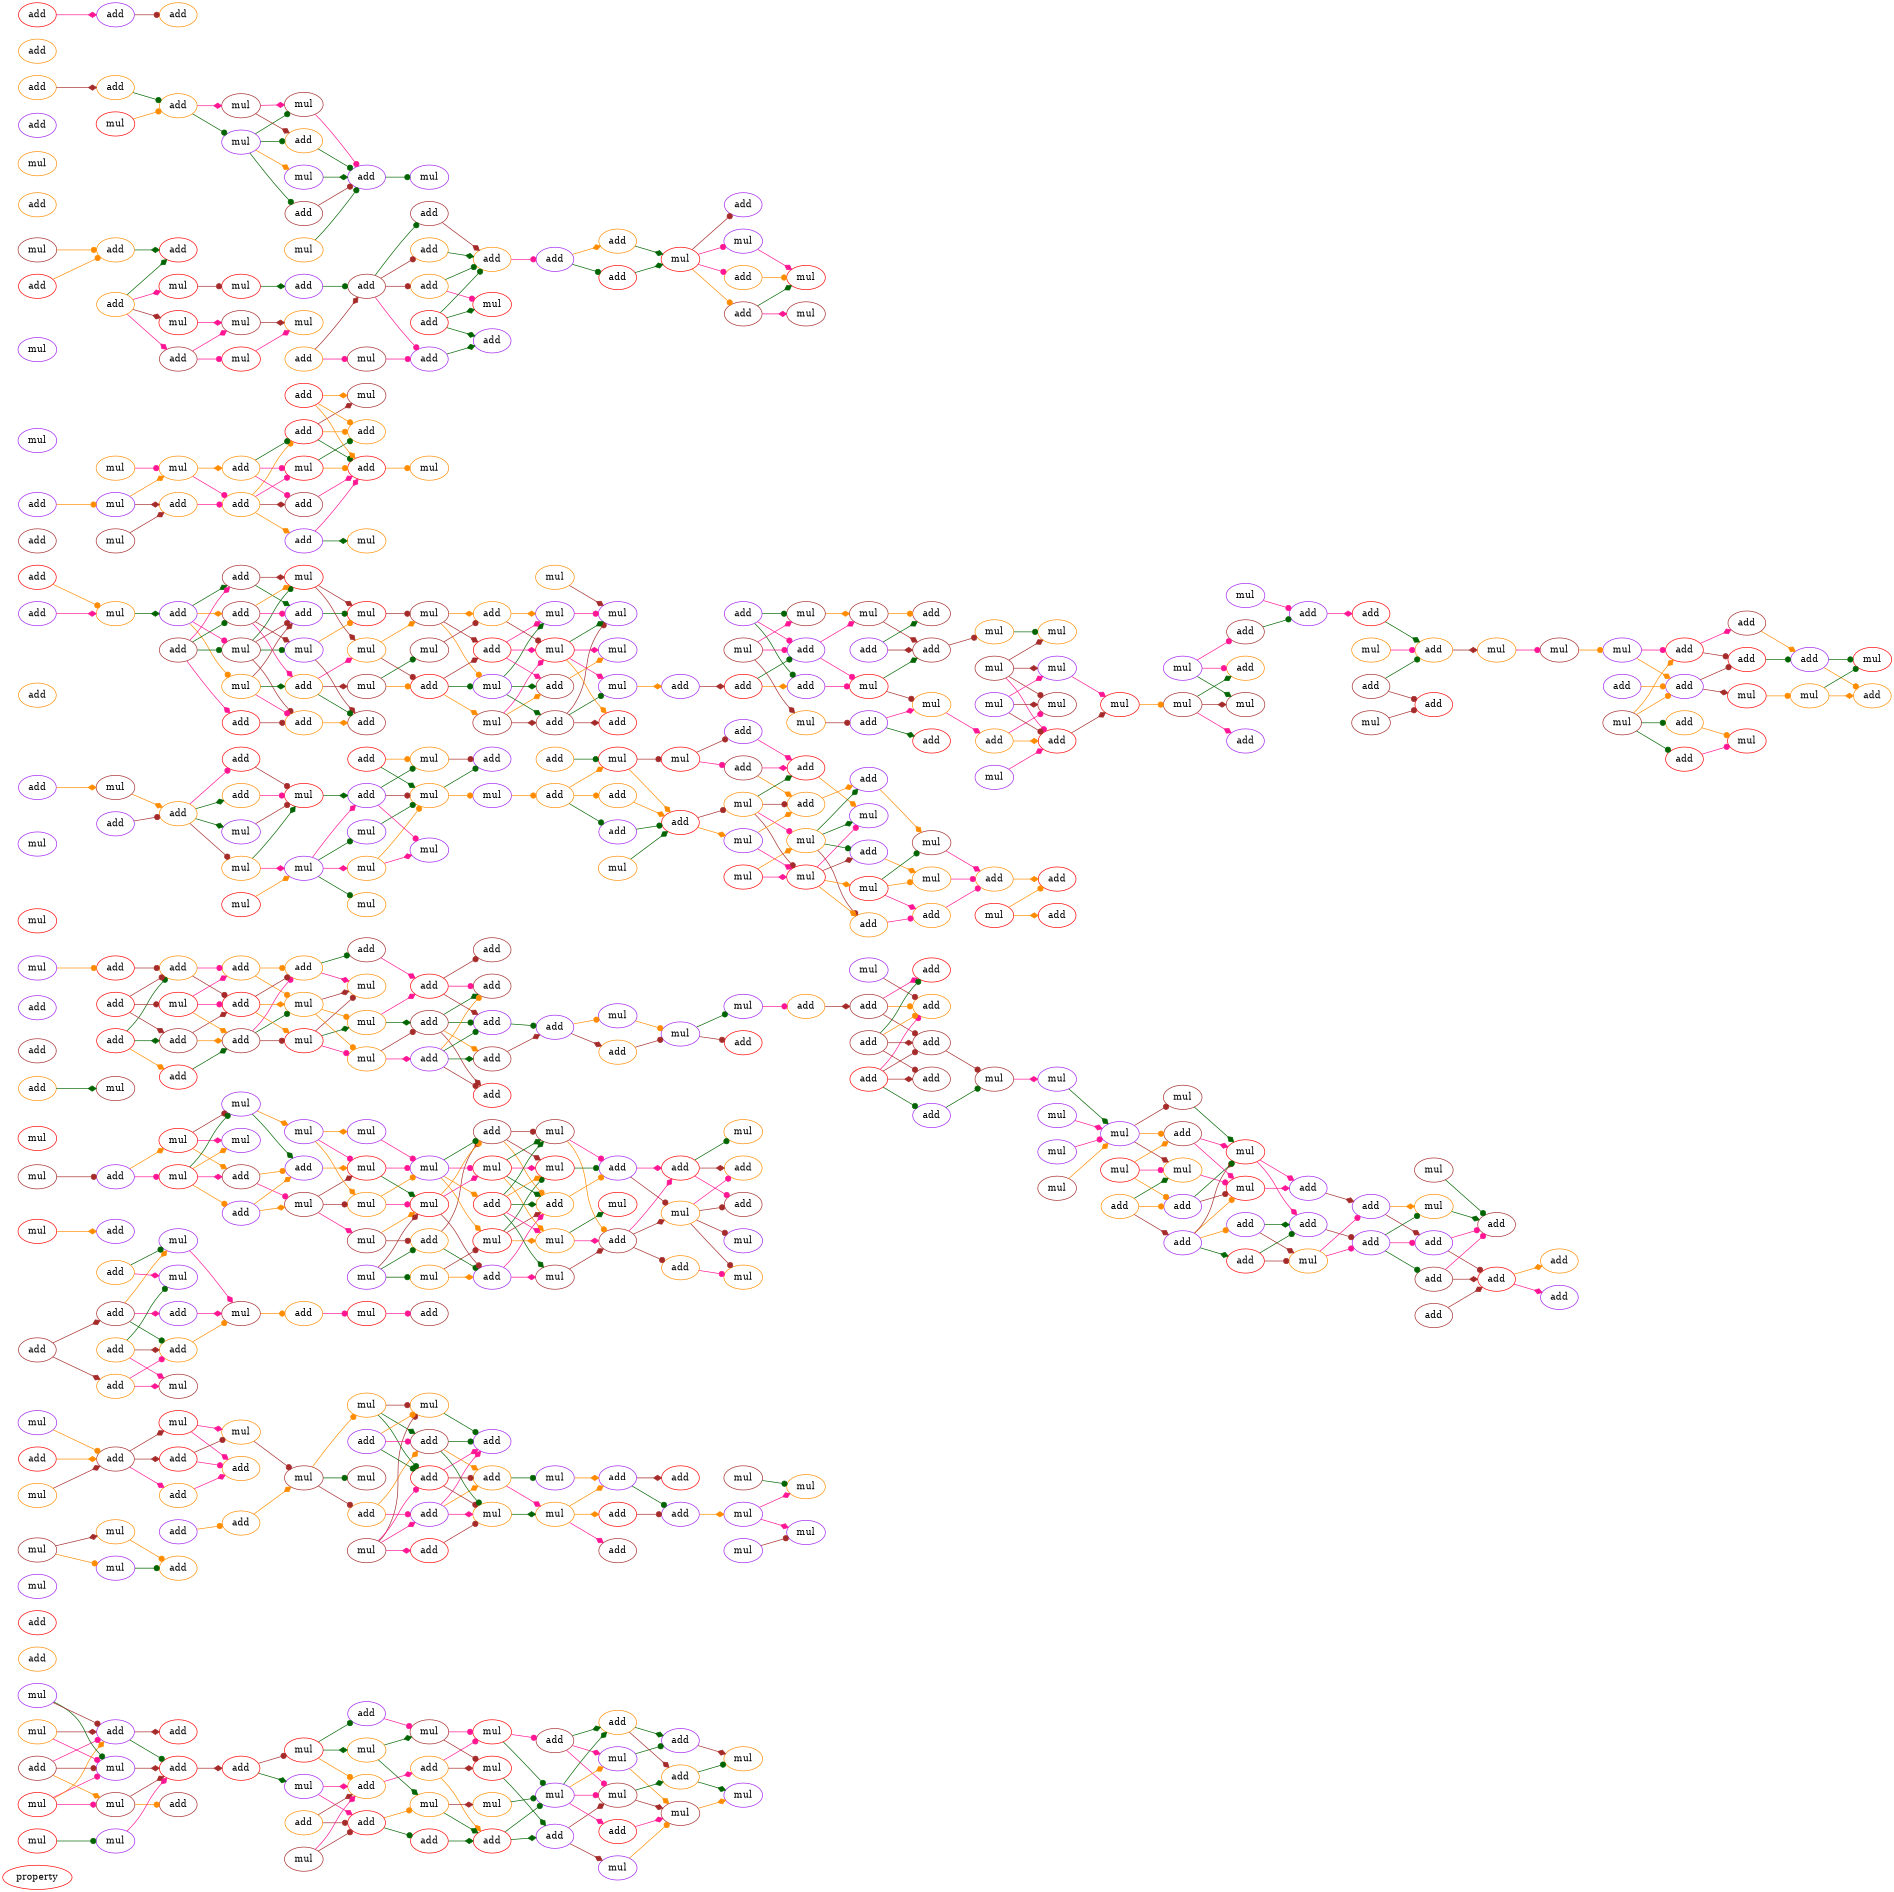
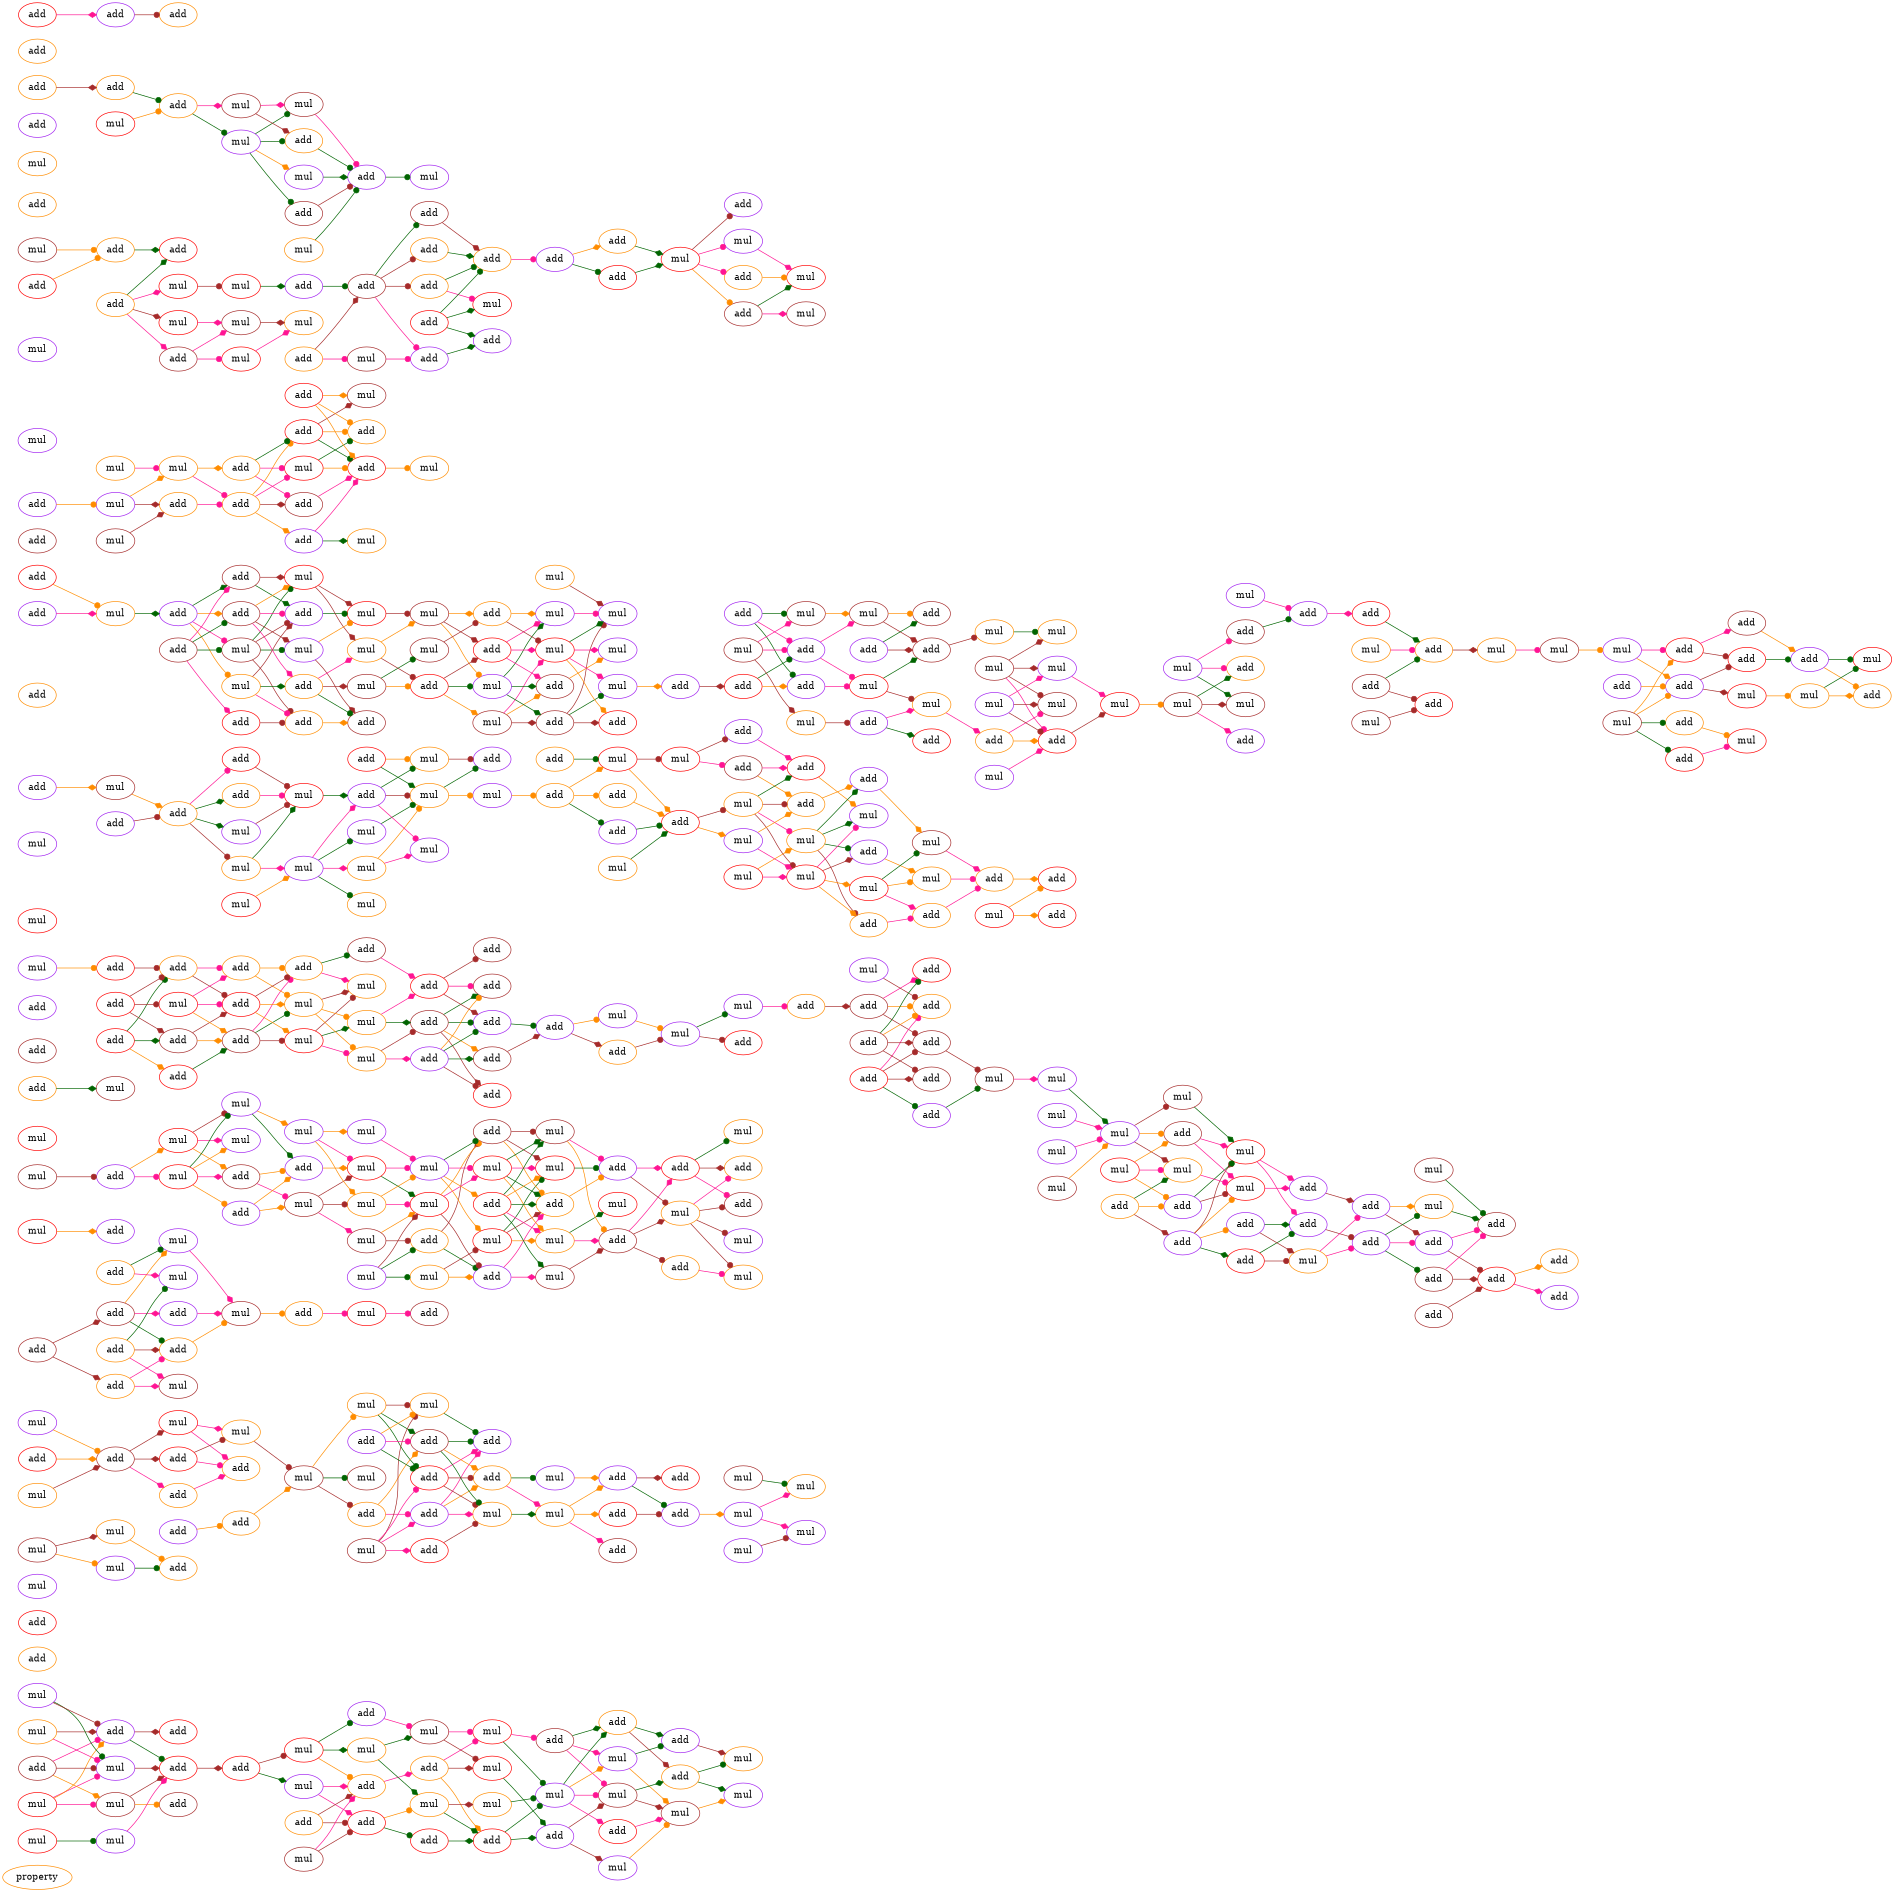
node "property": color red -> darkorange
